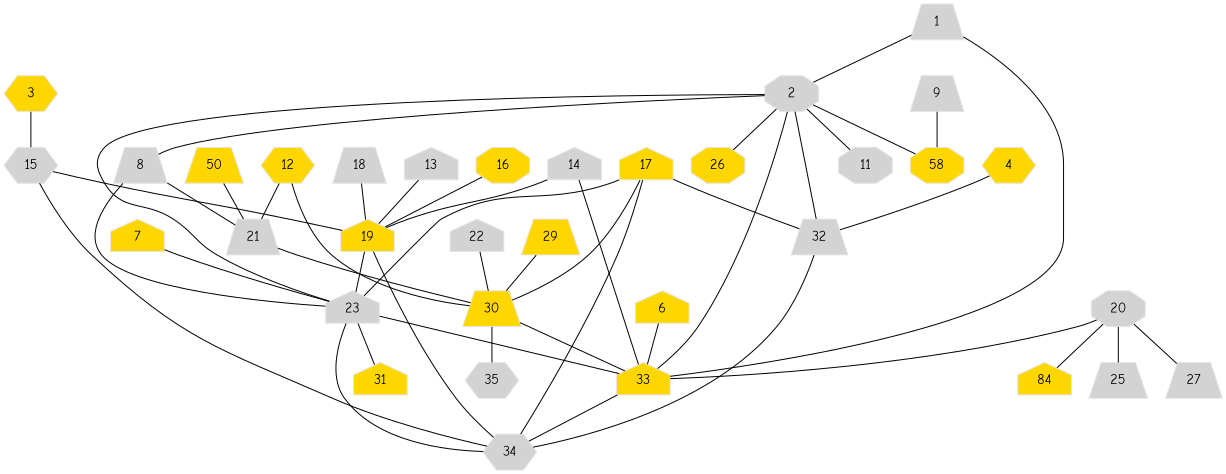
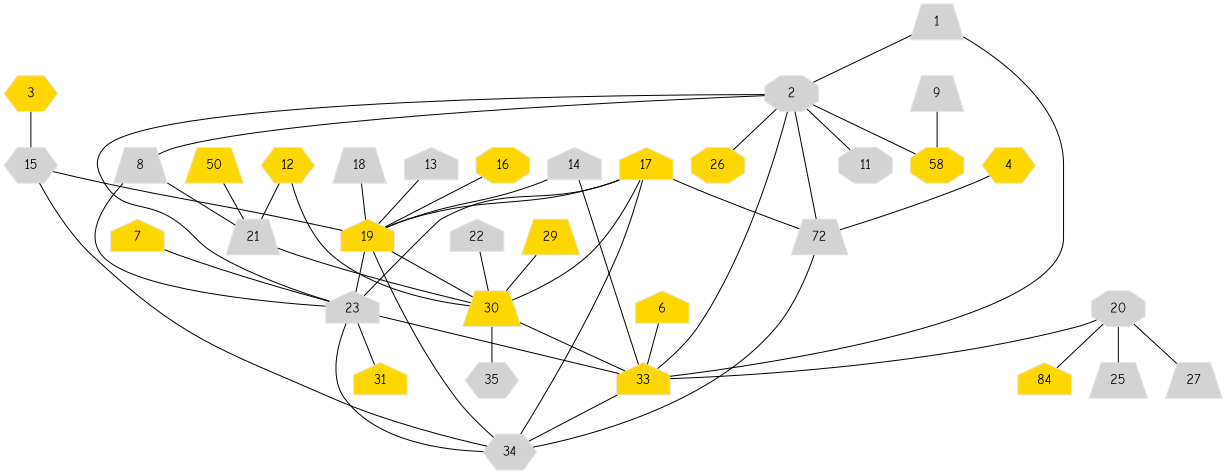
edge "17" -- "19": added
node "32": label "32" -> "72"
edge "19" -- "30": added
